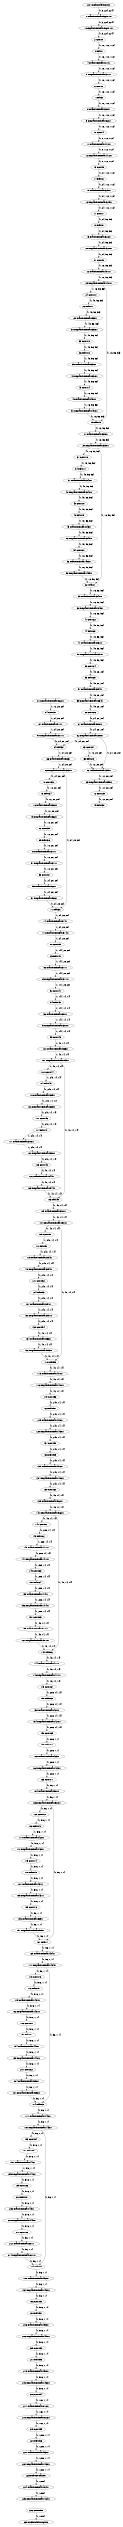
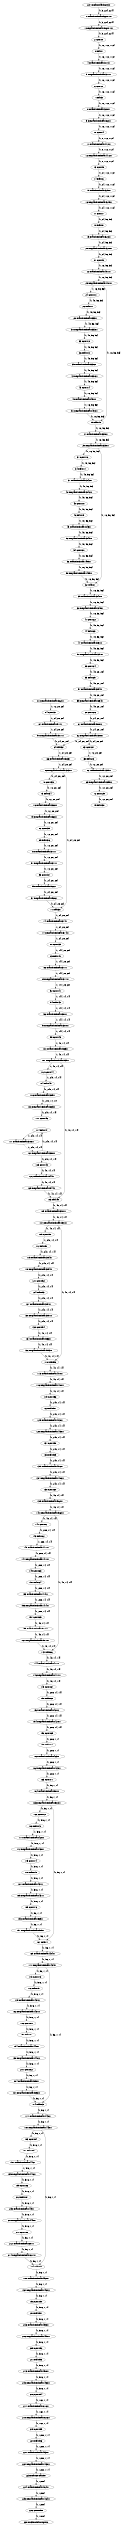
edge "62 DequantizeLinear_508_1" -> "67 QuantizeLinear_359_1": now "62 DequantizeLinear_508_1" -> "63 Conv_27"
edge "111 Conv_46" -> "114 Relu_47": now "120 DequantizeLinear_388_1" -> "114 Relu_47"
edge "225 DequantizeLinear_464_1" -> "226 Gemm_98": added, label "[1, 1280]"
